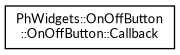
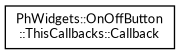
node "PhWidgets::OnOffButton ::OnOffButton::Callback": label "PhWidgets::OnOffButton ::OnOffButton::Callback" -> "PhWidgets::OnOffButton ::ThisCallbacks::Callback"
